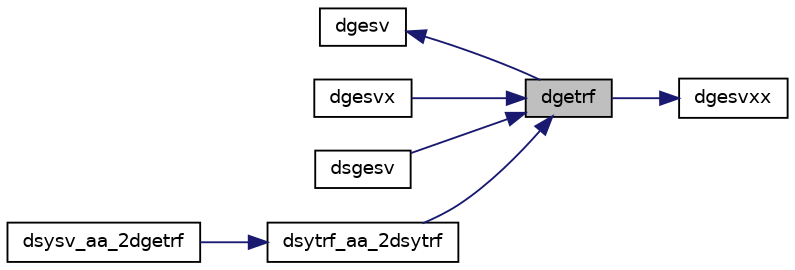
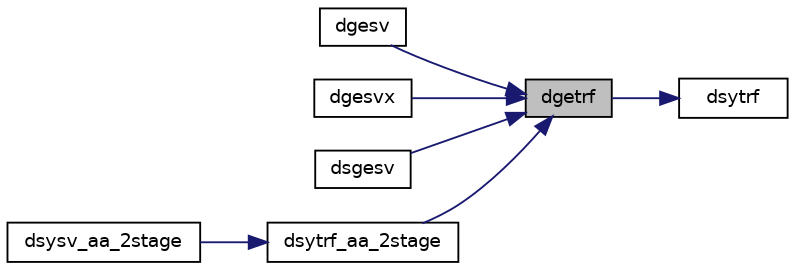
edge "dgetrf" -> "dgesv": reversed
node "dgesvxx": label "dgesvxx" -> "dsytrf"
node "dsysv_aa_2dgetrf": label "dsysv_aa_2dgetrf" -> "dsysv_aa_2stage"
node "dsytrf_aa_2dsytrf": label "dsytrf_aa_2dsytrf" -> "dsytrf_aa_2stage"
